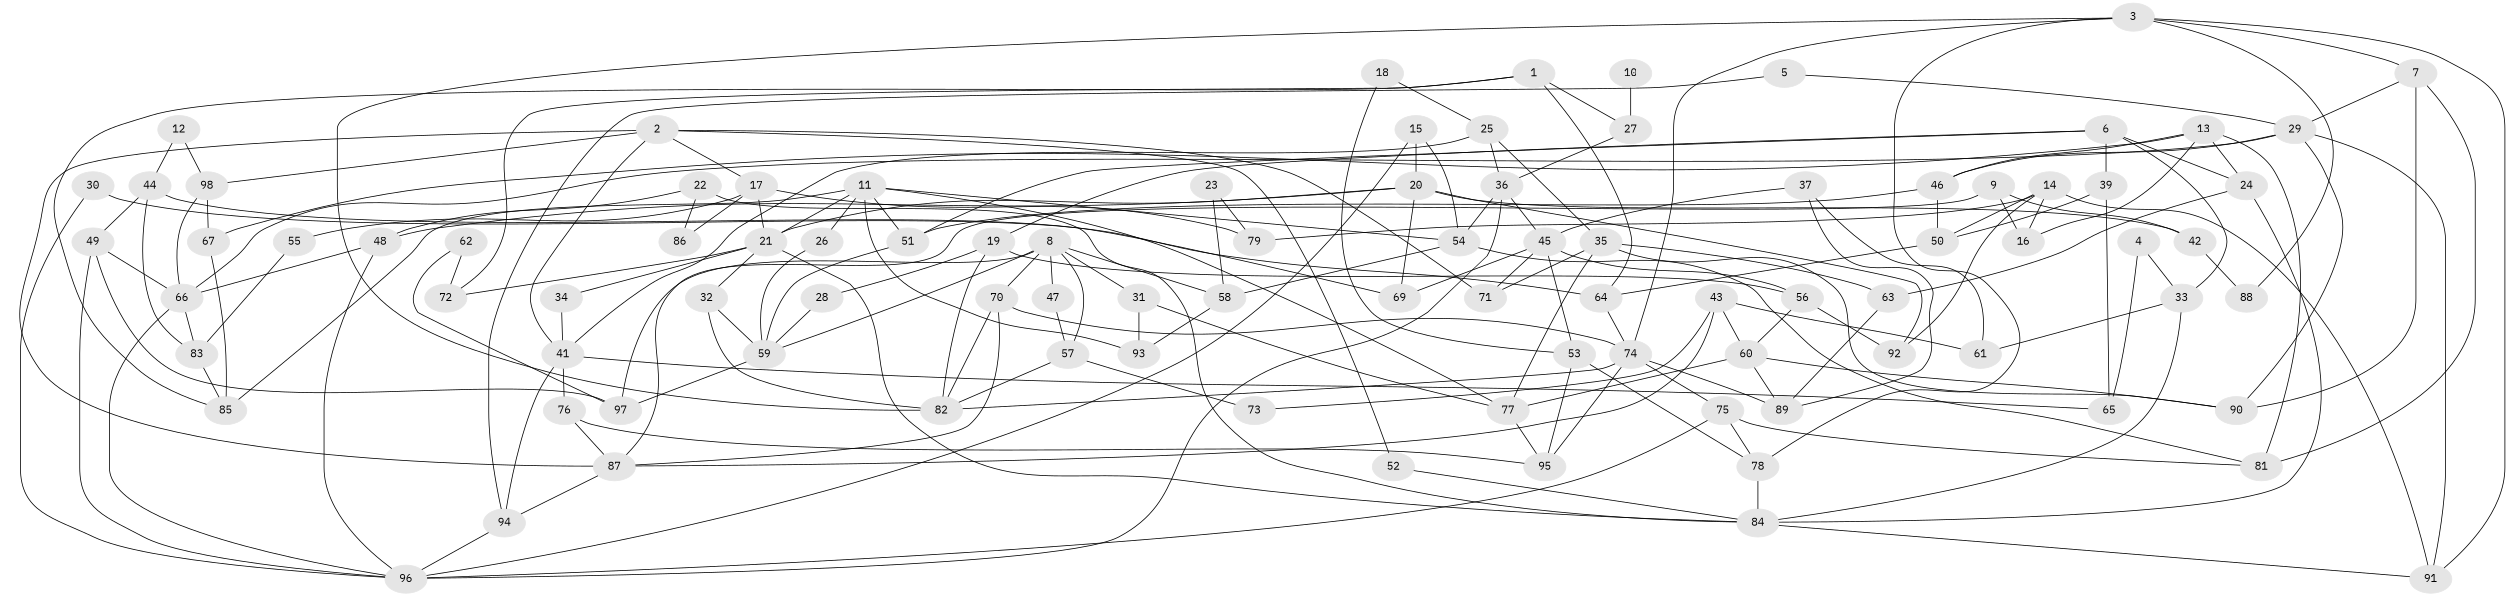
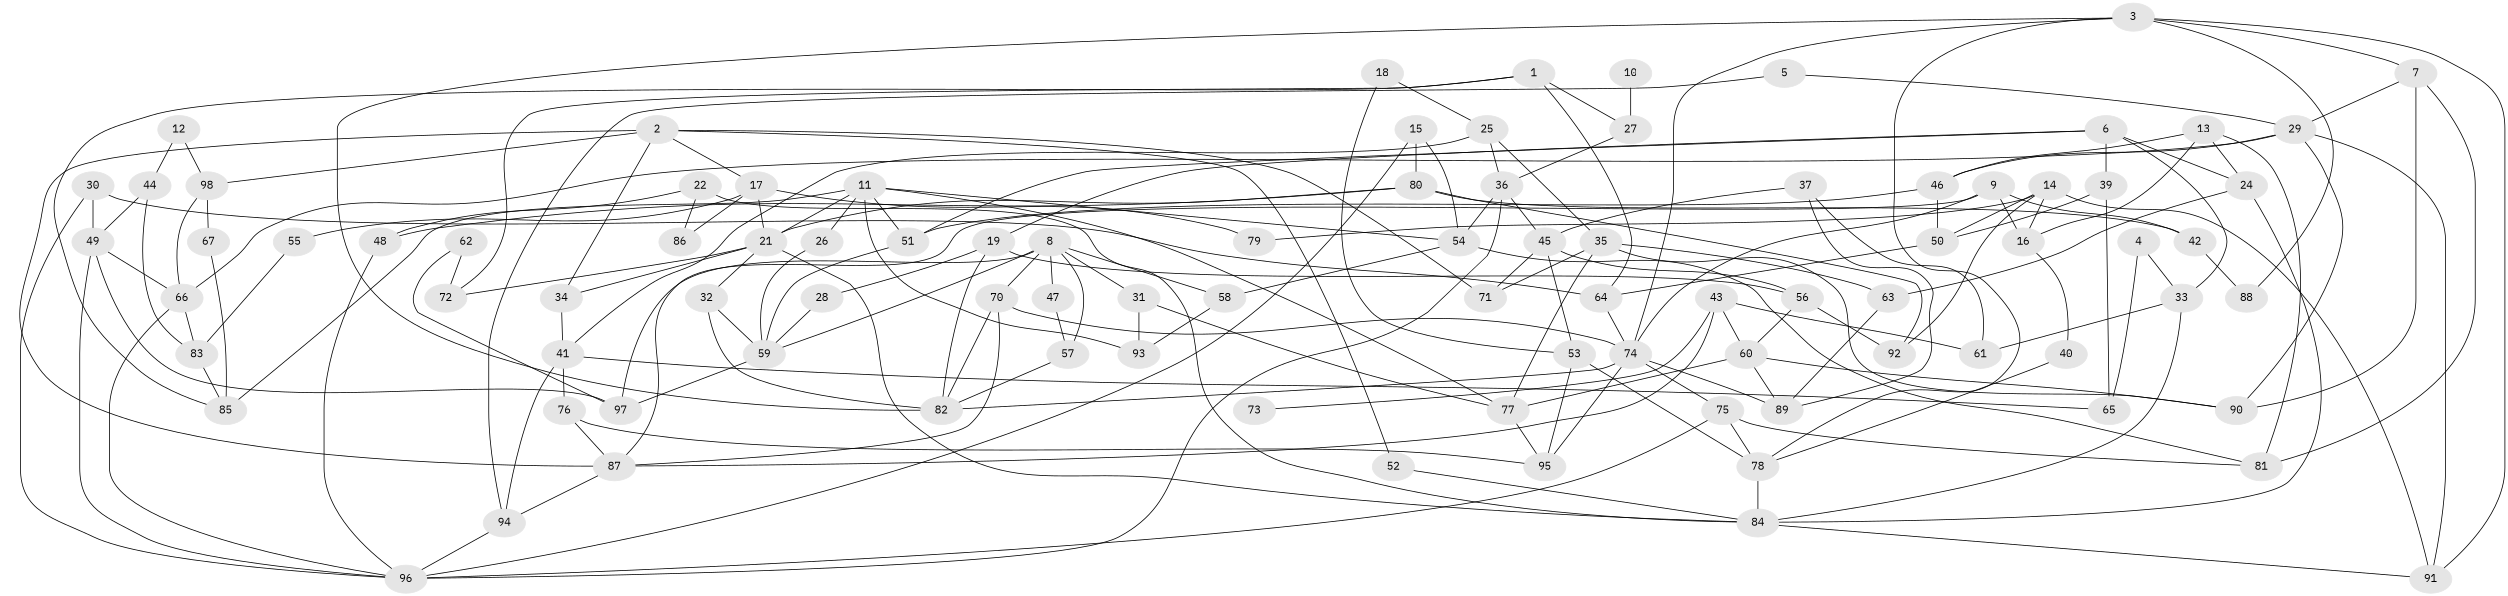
edge "13" -- "67": removed
node "23": removed
node "20": label "20" -> "80"
edge "30" -- "49": added
edge "2" -- "41": now "2" -- "34"
edge "9" -- "74": added
edge "48" -- "66": removed
node "69": removed
node "40": added
edge "57" -- "73": removed
